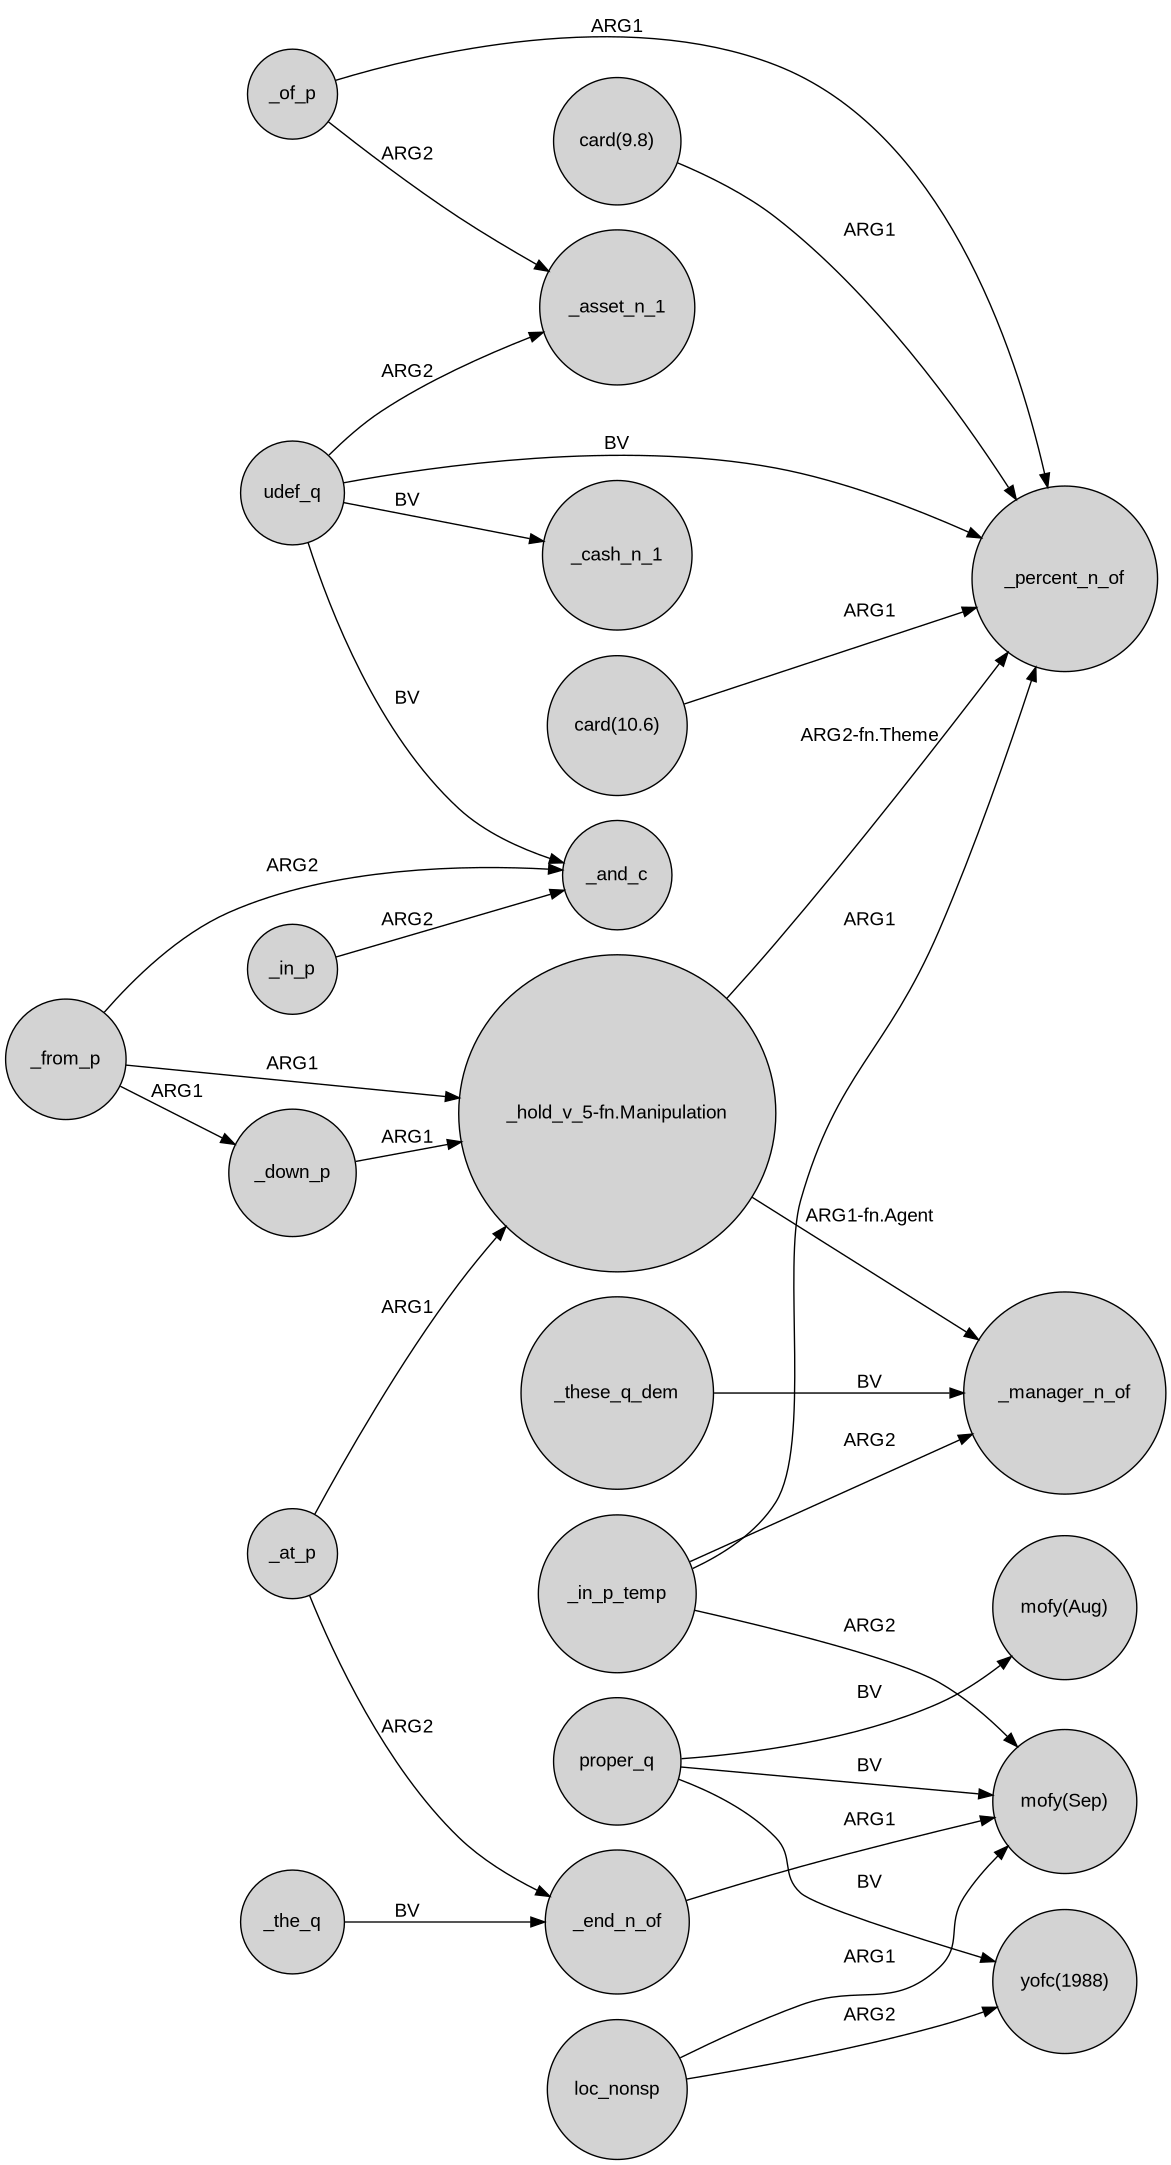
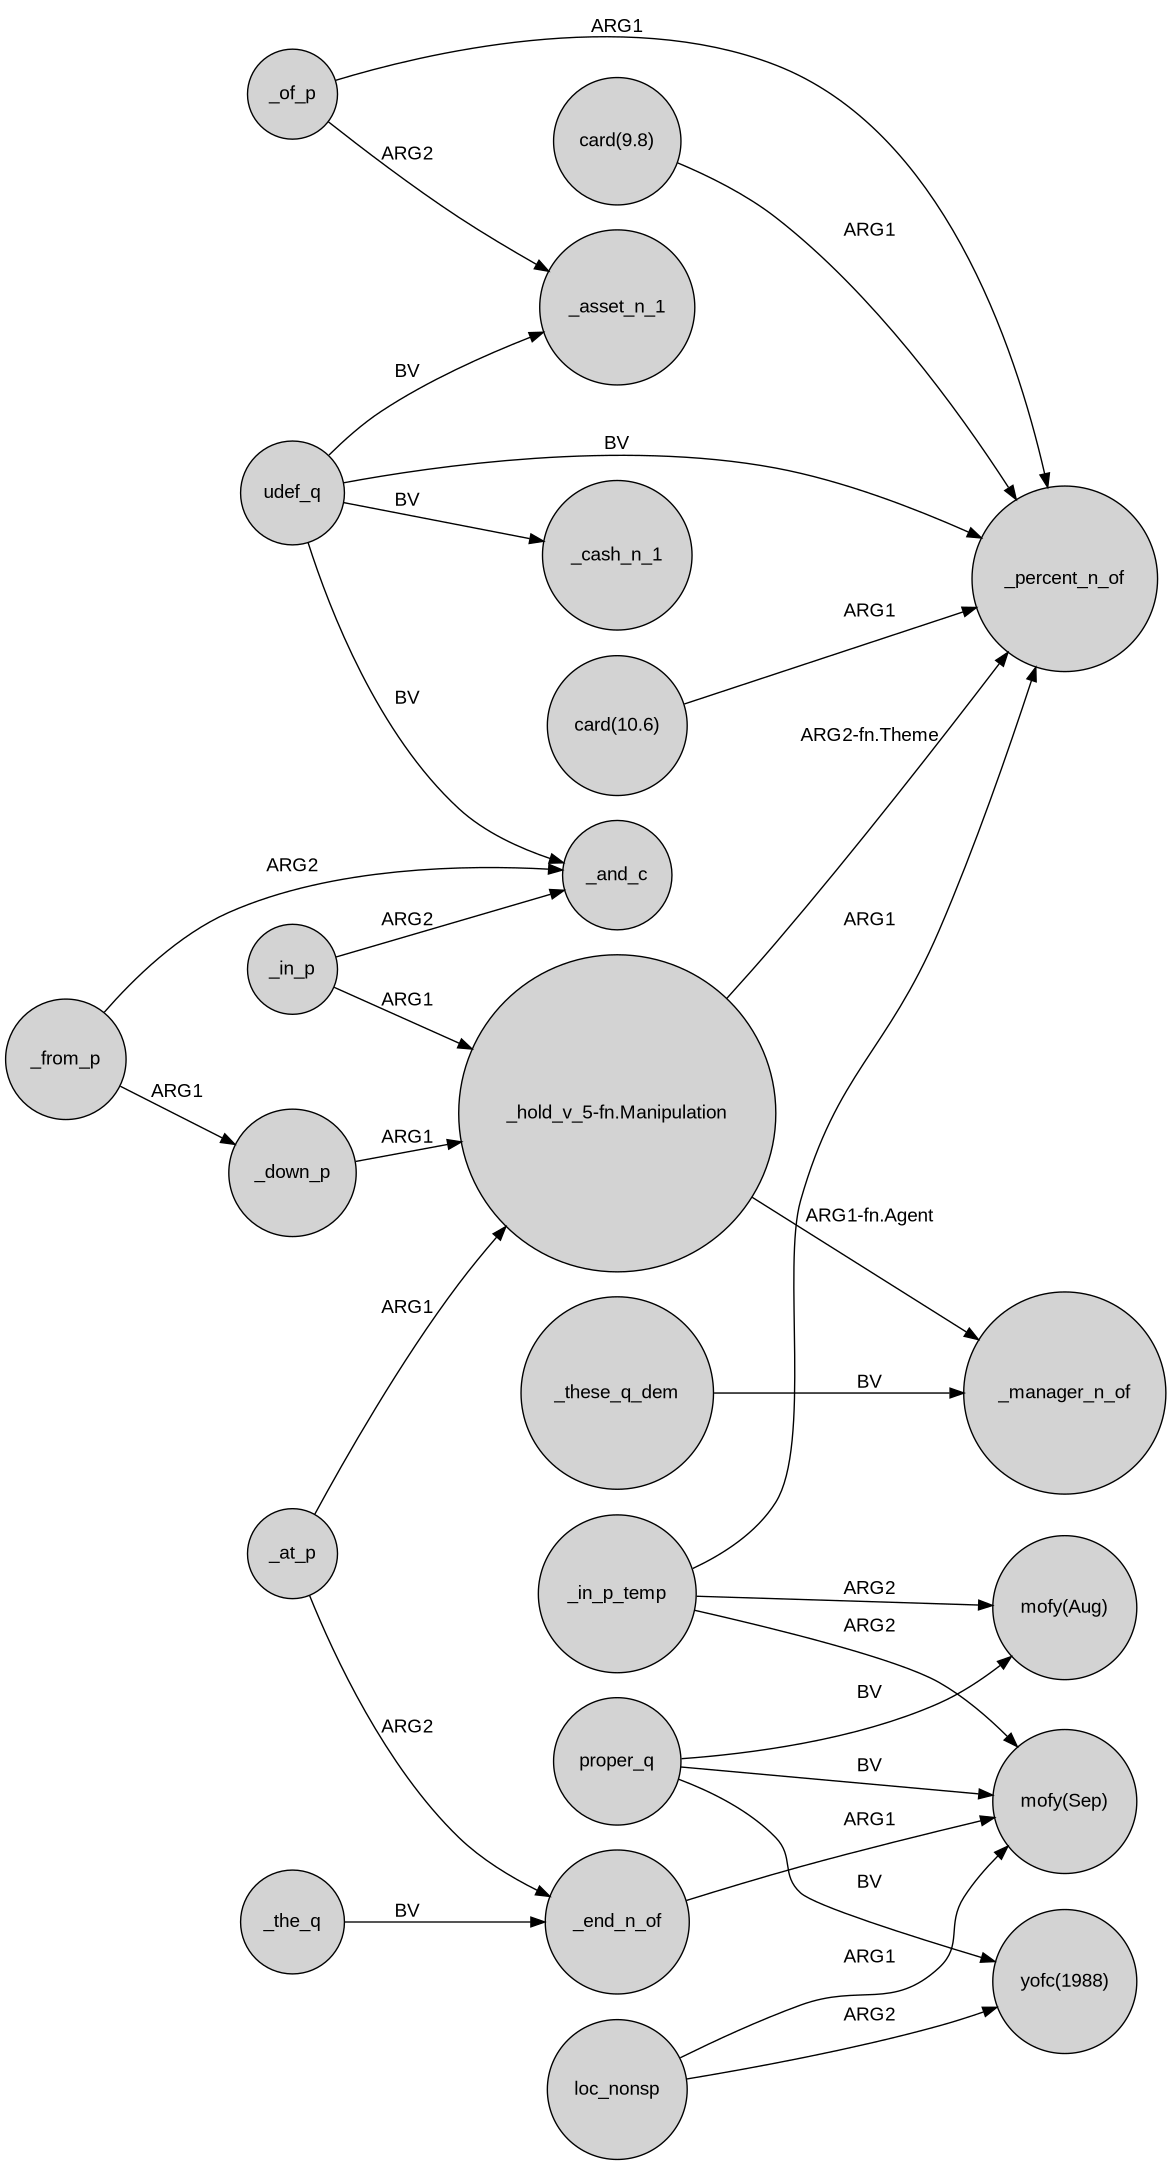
edge "udef_q" -> "_asset_n_1": label "ARG2" -> "BV"
edge "_from_p" -> "_hold_v_5-fn.Manipulation": now "_in_p" -> "_hold_v_5-fn.Manipulation"
edge "_in_p_temp" -> "_manager_n_of": now "_in_p_temp" -> "mofy(Aug)"
